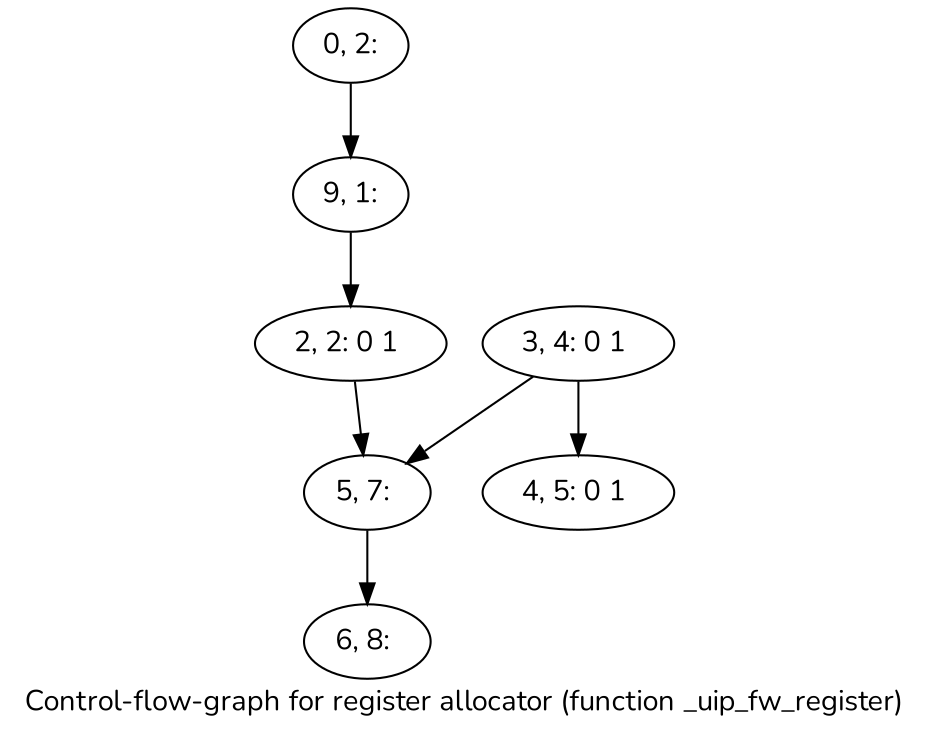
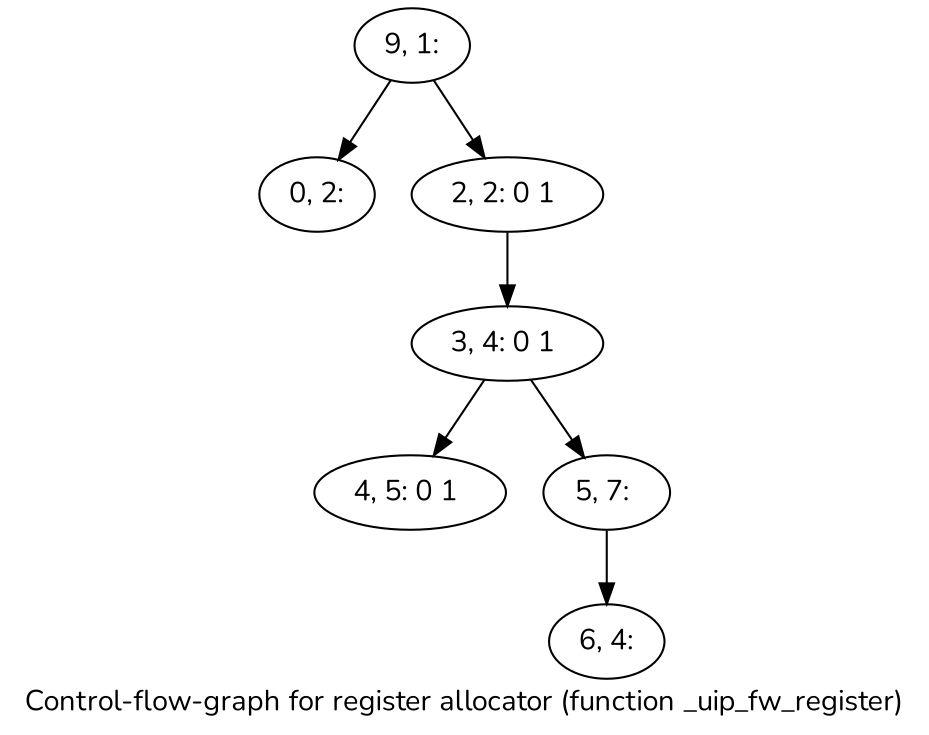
edge "0, 2:" -> "9, 1:": reversed
edge "2, 2: 0 1" -> "5, 7:": now "2, 2: 0 1" -> "3, 4: 0 1"
node "6, 8:": label "6, 8:" -> "6, 4:"
